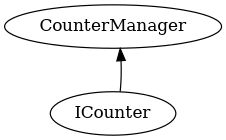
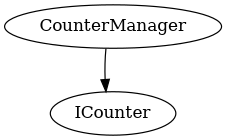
edge "ICounter" -> "CounterManager": reversed
